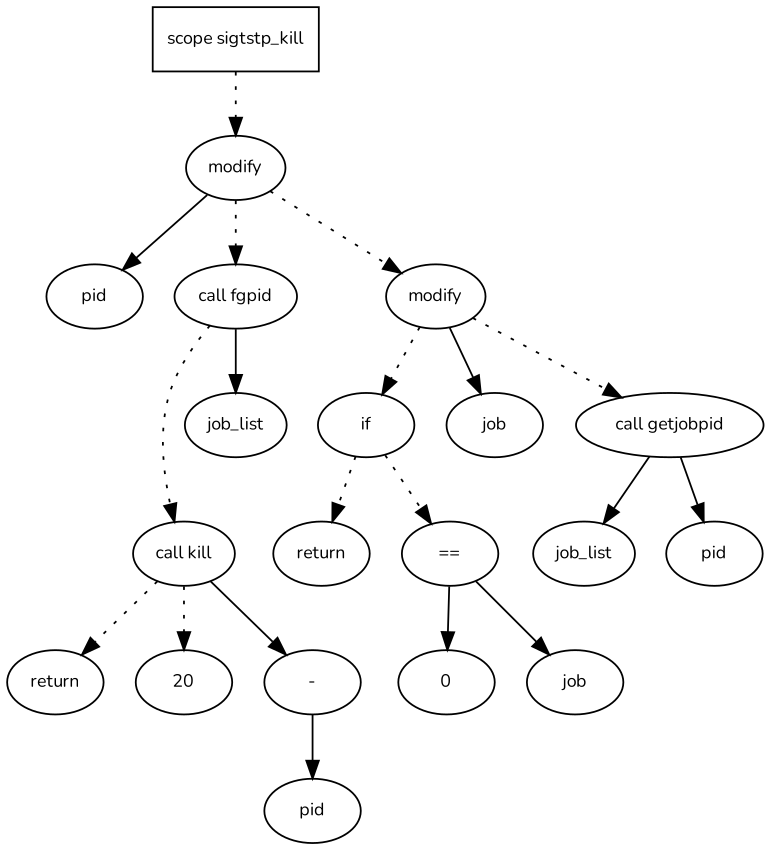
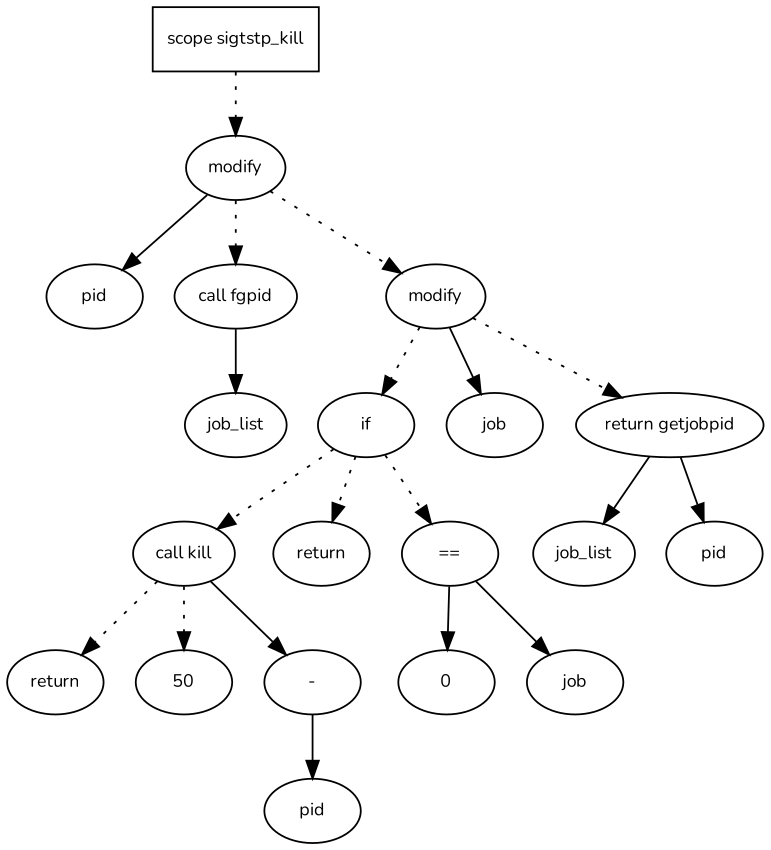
edge "call fgpid" -> "call kill": now "if" -> "call kill"
node "call getjobpid": label "call getjobpid" -> "return getjobpid"
node "20": label "20" -> "50"
